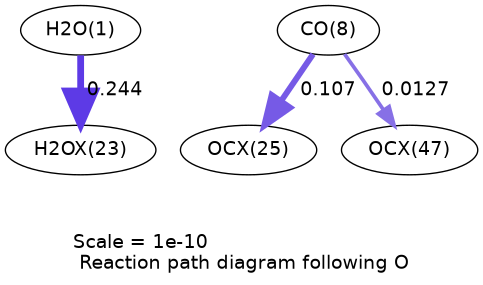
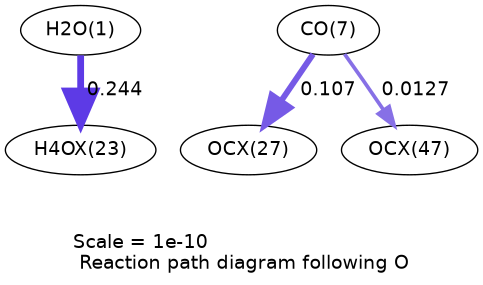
node "CO(8)": label "CO(8)" -> "CO(7)"
node "H2OX(23)": label "H2OX(23)" -> "H4OX(23)"
node "OCX(25)": label "OCX(25)" -> "OCX(27)"
